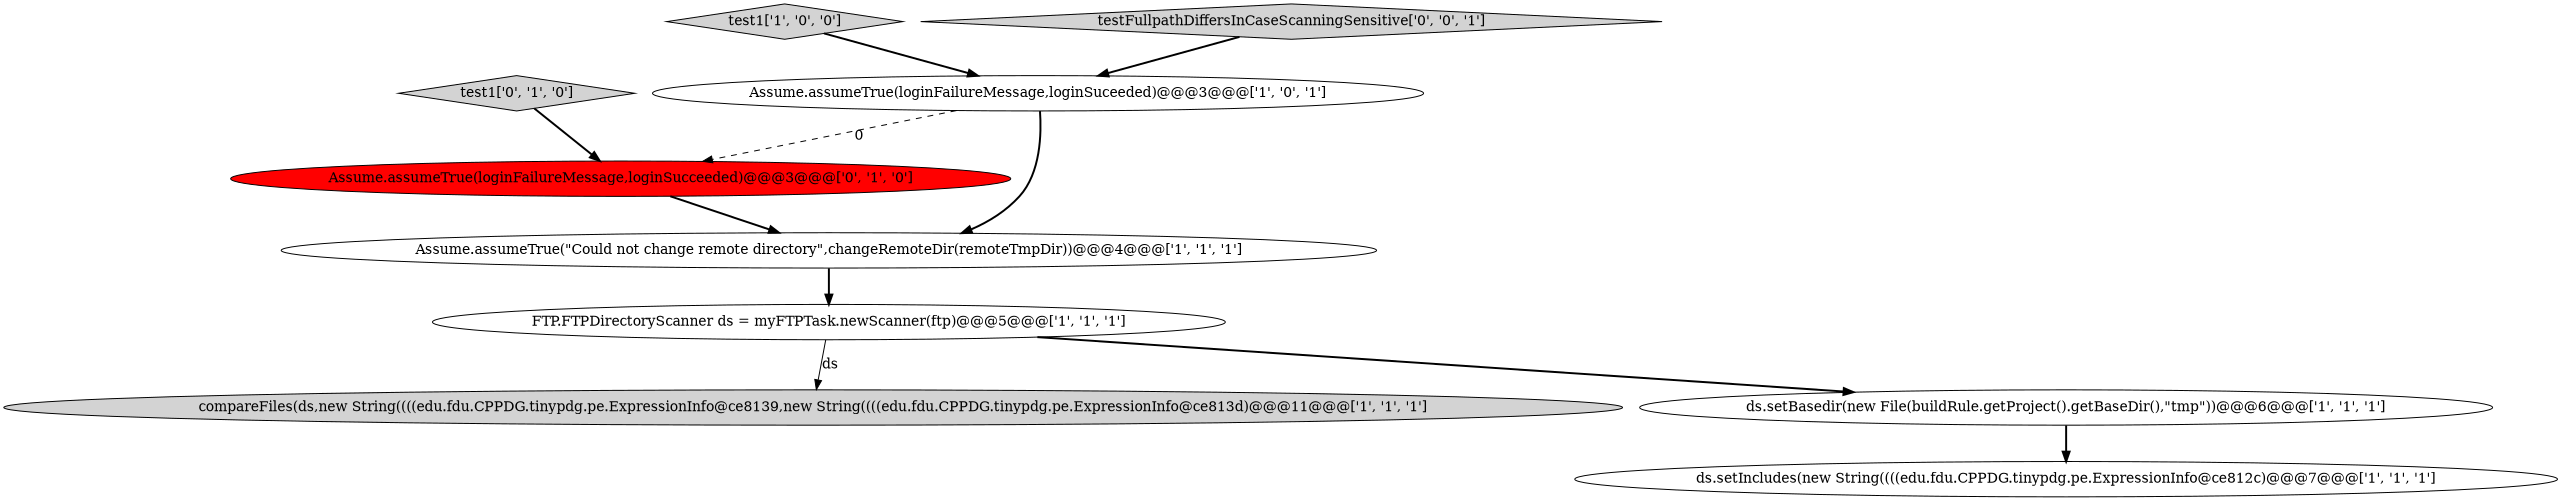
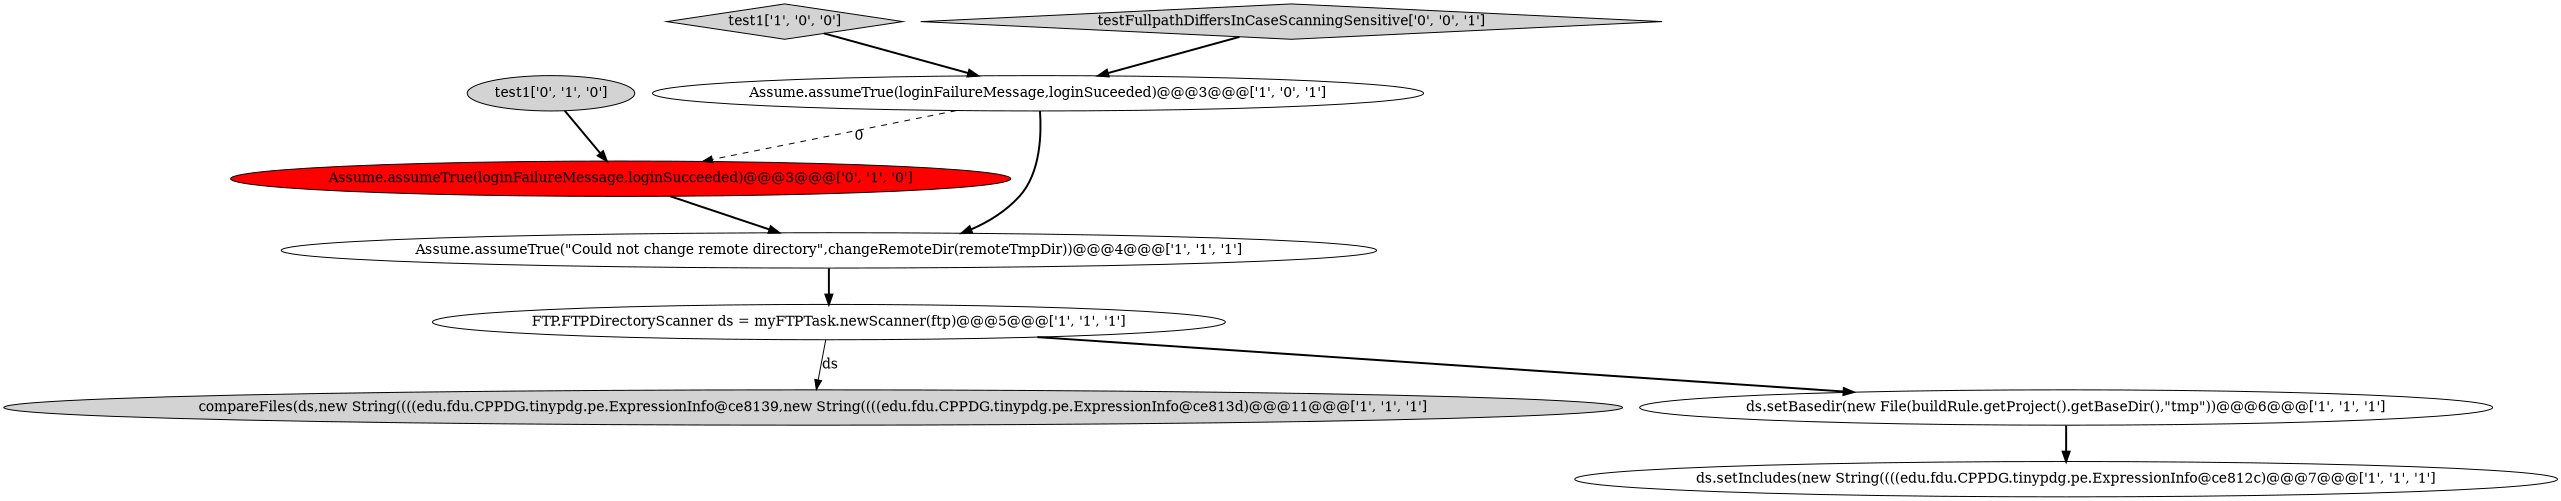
node "test1['0', '1', '0']": shape diamond -> ellipse
